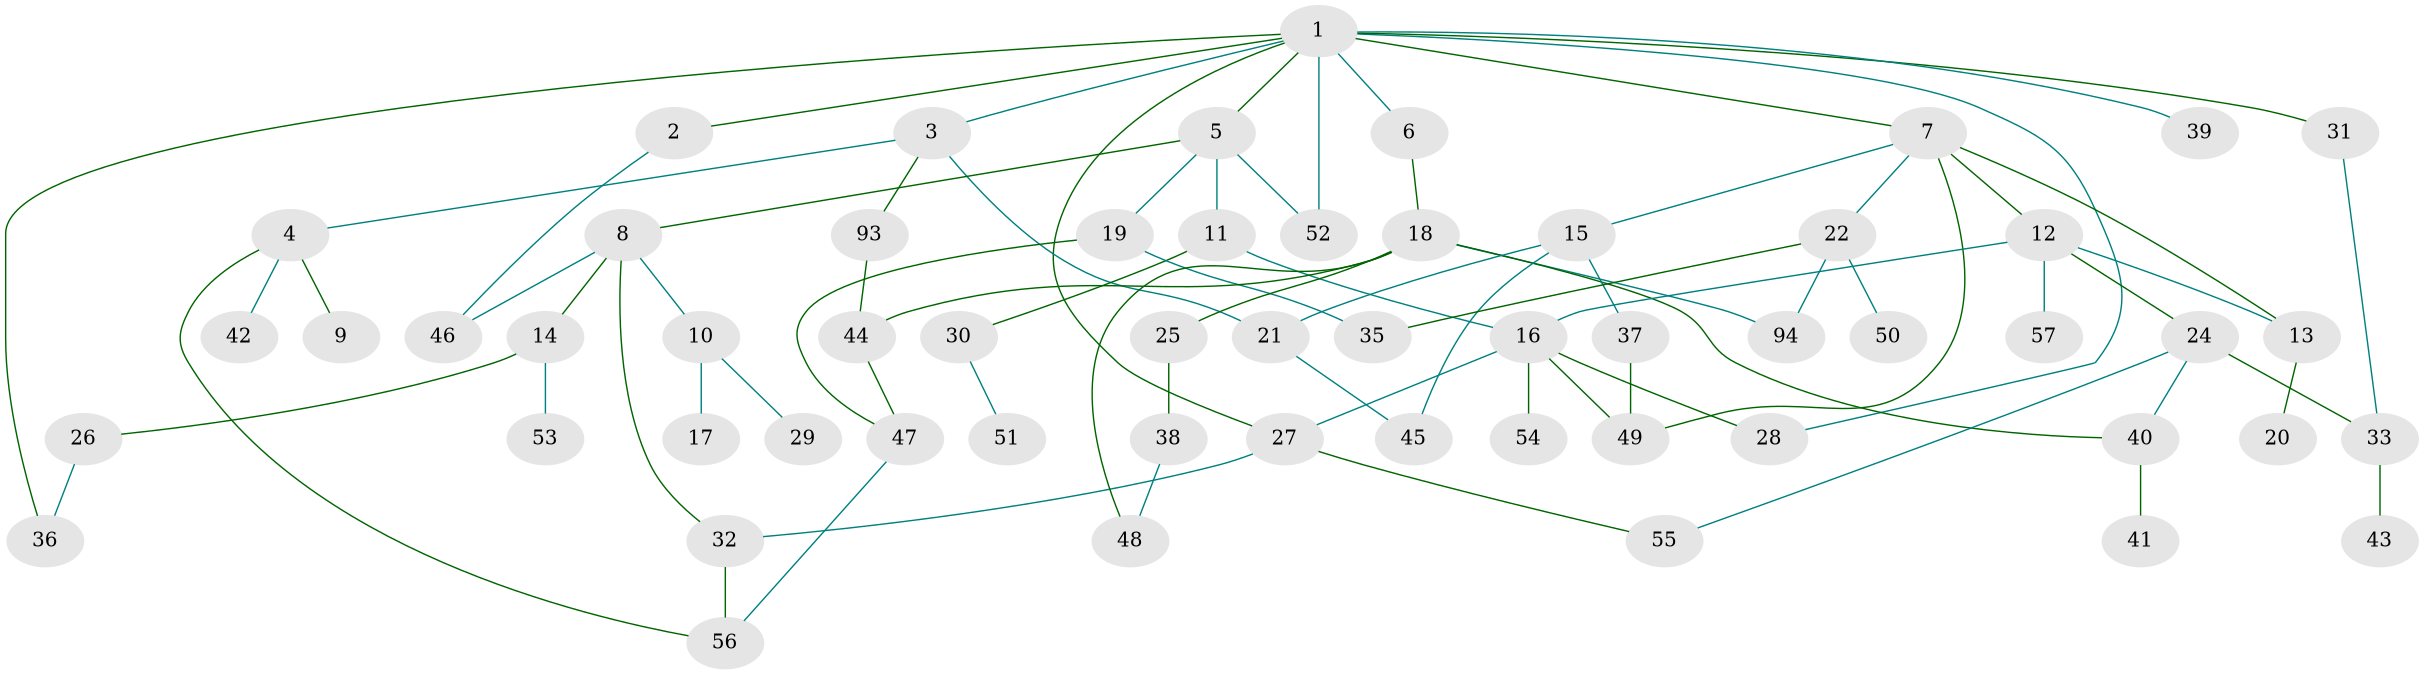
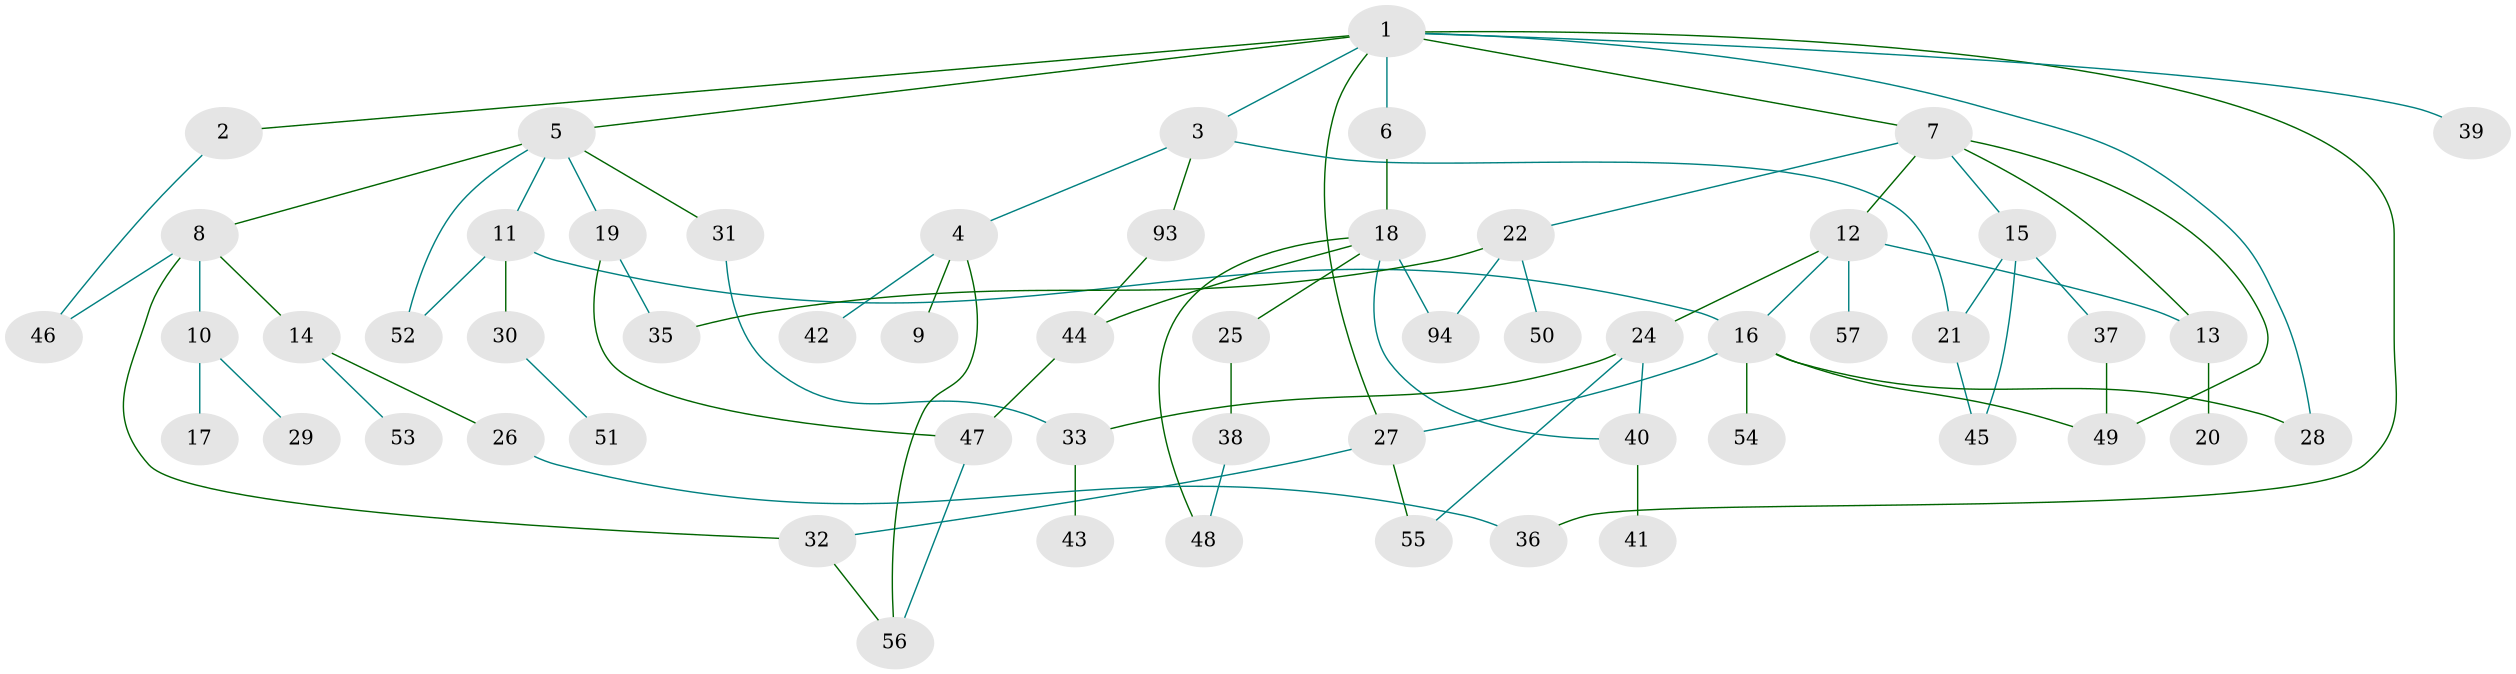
edge "1" -- "31": now "5" -- "31"
edge "1" -- "52": now "11" -- "52"
edge "18" -- "40": color darkgreen -> teal
